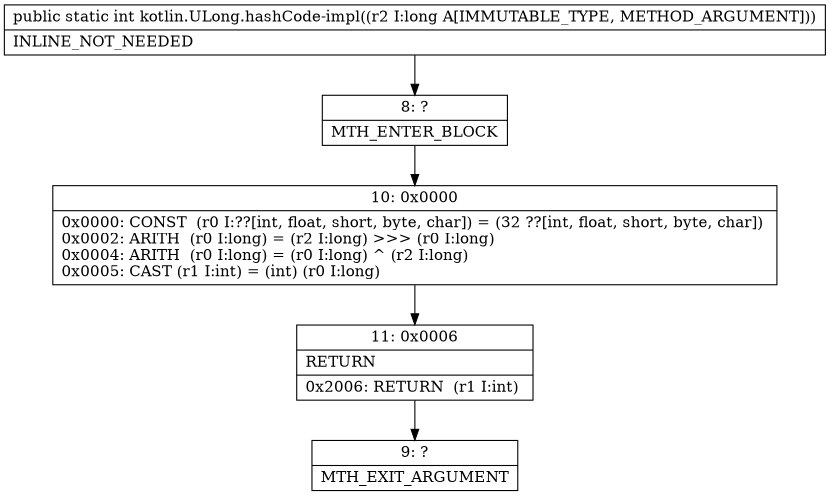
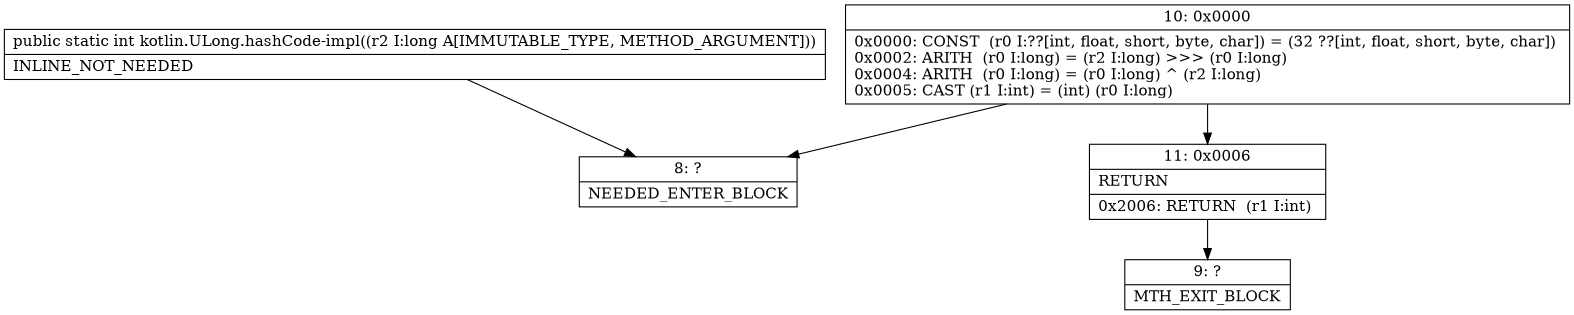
node "8: ?": text "MTH_ENTER_BLOCK" -> "NEEDED_ENTER_BLOCK"
edge "8: ?" -> "10: 0x0000": reversed
node "9: ?": text "MTH_EXIT_ARGUMENT" -> "MTH_EXIT_BLOCK"
